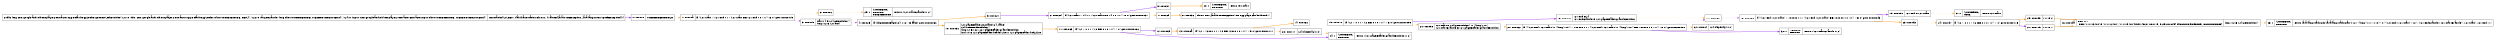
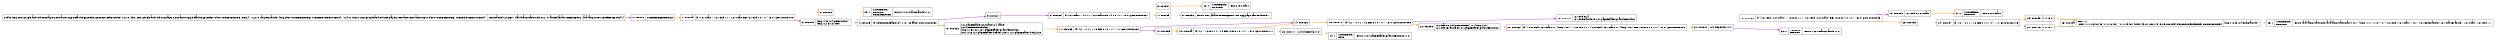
edge "6: 0x002d" -> "9: 0x0037": removed
edge "19: 0x0090" -> "31: ?": style dotted -> bold
node "31: ?": text "ORIG" -> "RETURN"
edge "7: 0x002f" -> "8: 0x0036": style bold -> dotted
edge "0: 0x0000" -> "1: 0x000a": style dotted -> bold
edge "4: 0x0025" -> "5: 0x0027": color darkorange -> purple
node "17: 0x0080": removed
edge "1: 0x000a" -> "3: 0x0015": style dotted -> bold
node "3: 0x0015": text "start r4 = r24.getPosition()" -> "long r4 = r24.getPosition()"
edge "14: 0x006c" -> "15: 0x0070": added
node "26: 0x00da": text "long r12 = r24.getPosition()" -> "long r12 = r24.endGranule()"
edge "15: 0x0070" -> "20: 0x009e": style dotted -> bold
edge "24: 0x00d7" -> "27: 0x0115": style bold -> dotted
edge "21: 0x00c2" -> "32: ?": now "22: 0x00c4" -> "32: ?"
node "34: ?": text "RETURN" -> "ORIG"
edge "11: 0x0063" -> "34: ?": now "11: 0x0063" -> "14: 0x006c"
